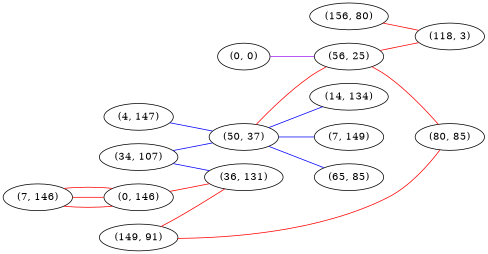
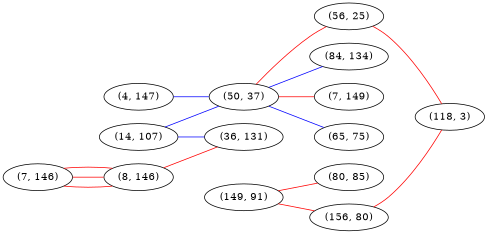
node "(0, 0)": removed
edge "(56, 25)" -- "(80, 85)": removed
node "(14, 134)": label "(14, 134)" -> "(84, 134)"
edge "(50, 37)" -- "(7, 149)": color blue -> red
node "(34, 107)": label "(34, 107)" -> "(14, 107)"
node "(65, 85)": label "(65, 85)" -> "(65, 75)"
node "(0, 146)": label "(0, 146)" -> "(8, 146)"
edge "(36, 131)" -- "(149, 91)": now "(156, 80)" -- "(149, 91)"
